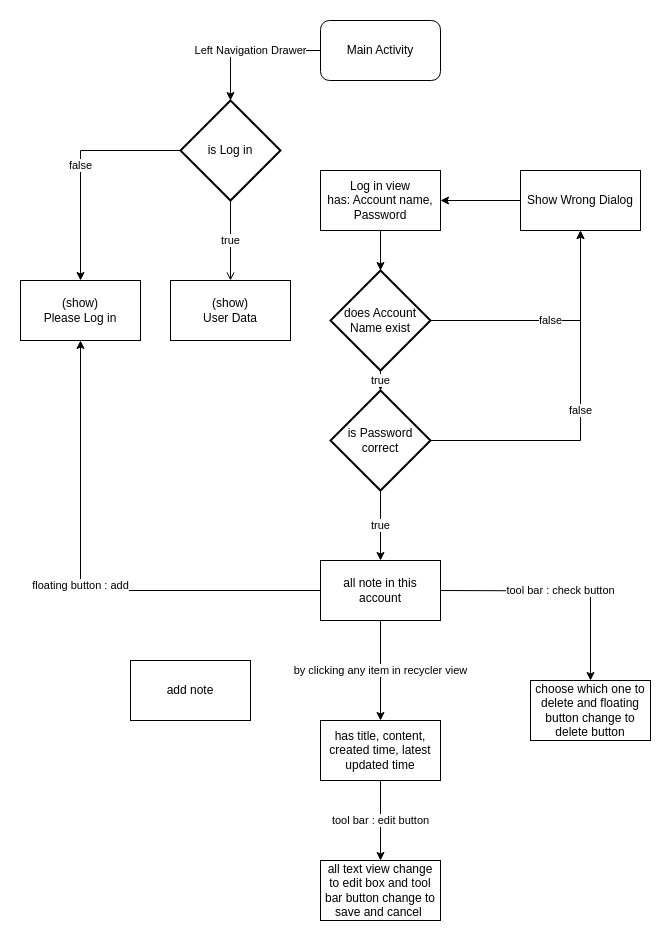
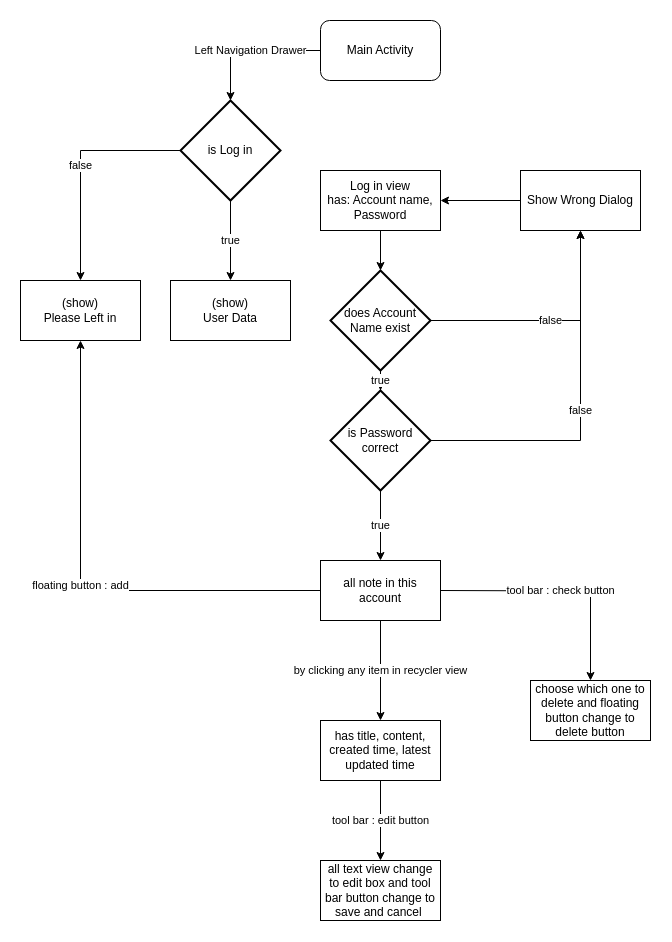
edge "is Log in" -> "(show) User Data": arrowhead open -> classic
node "(show) Please Log in": label "(show) Please Log in" -> "(show) Please Left in"
node "add note": removed
